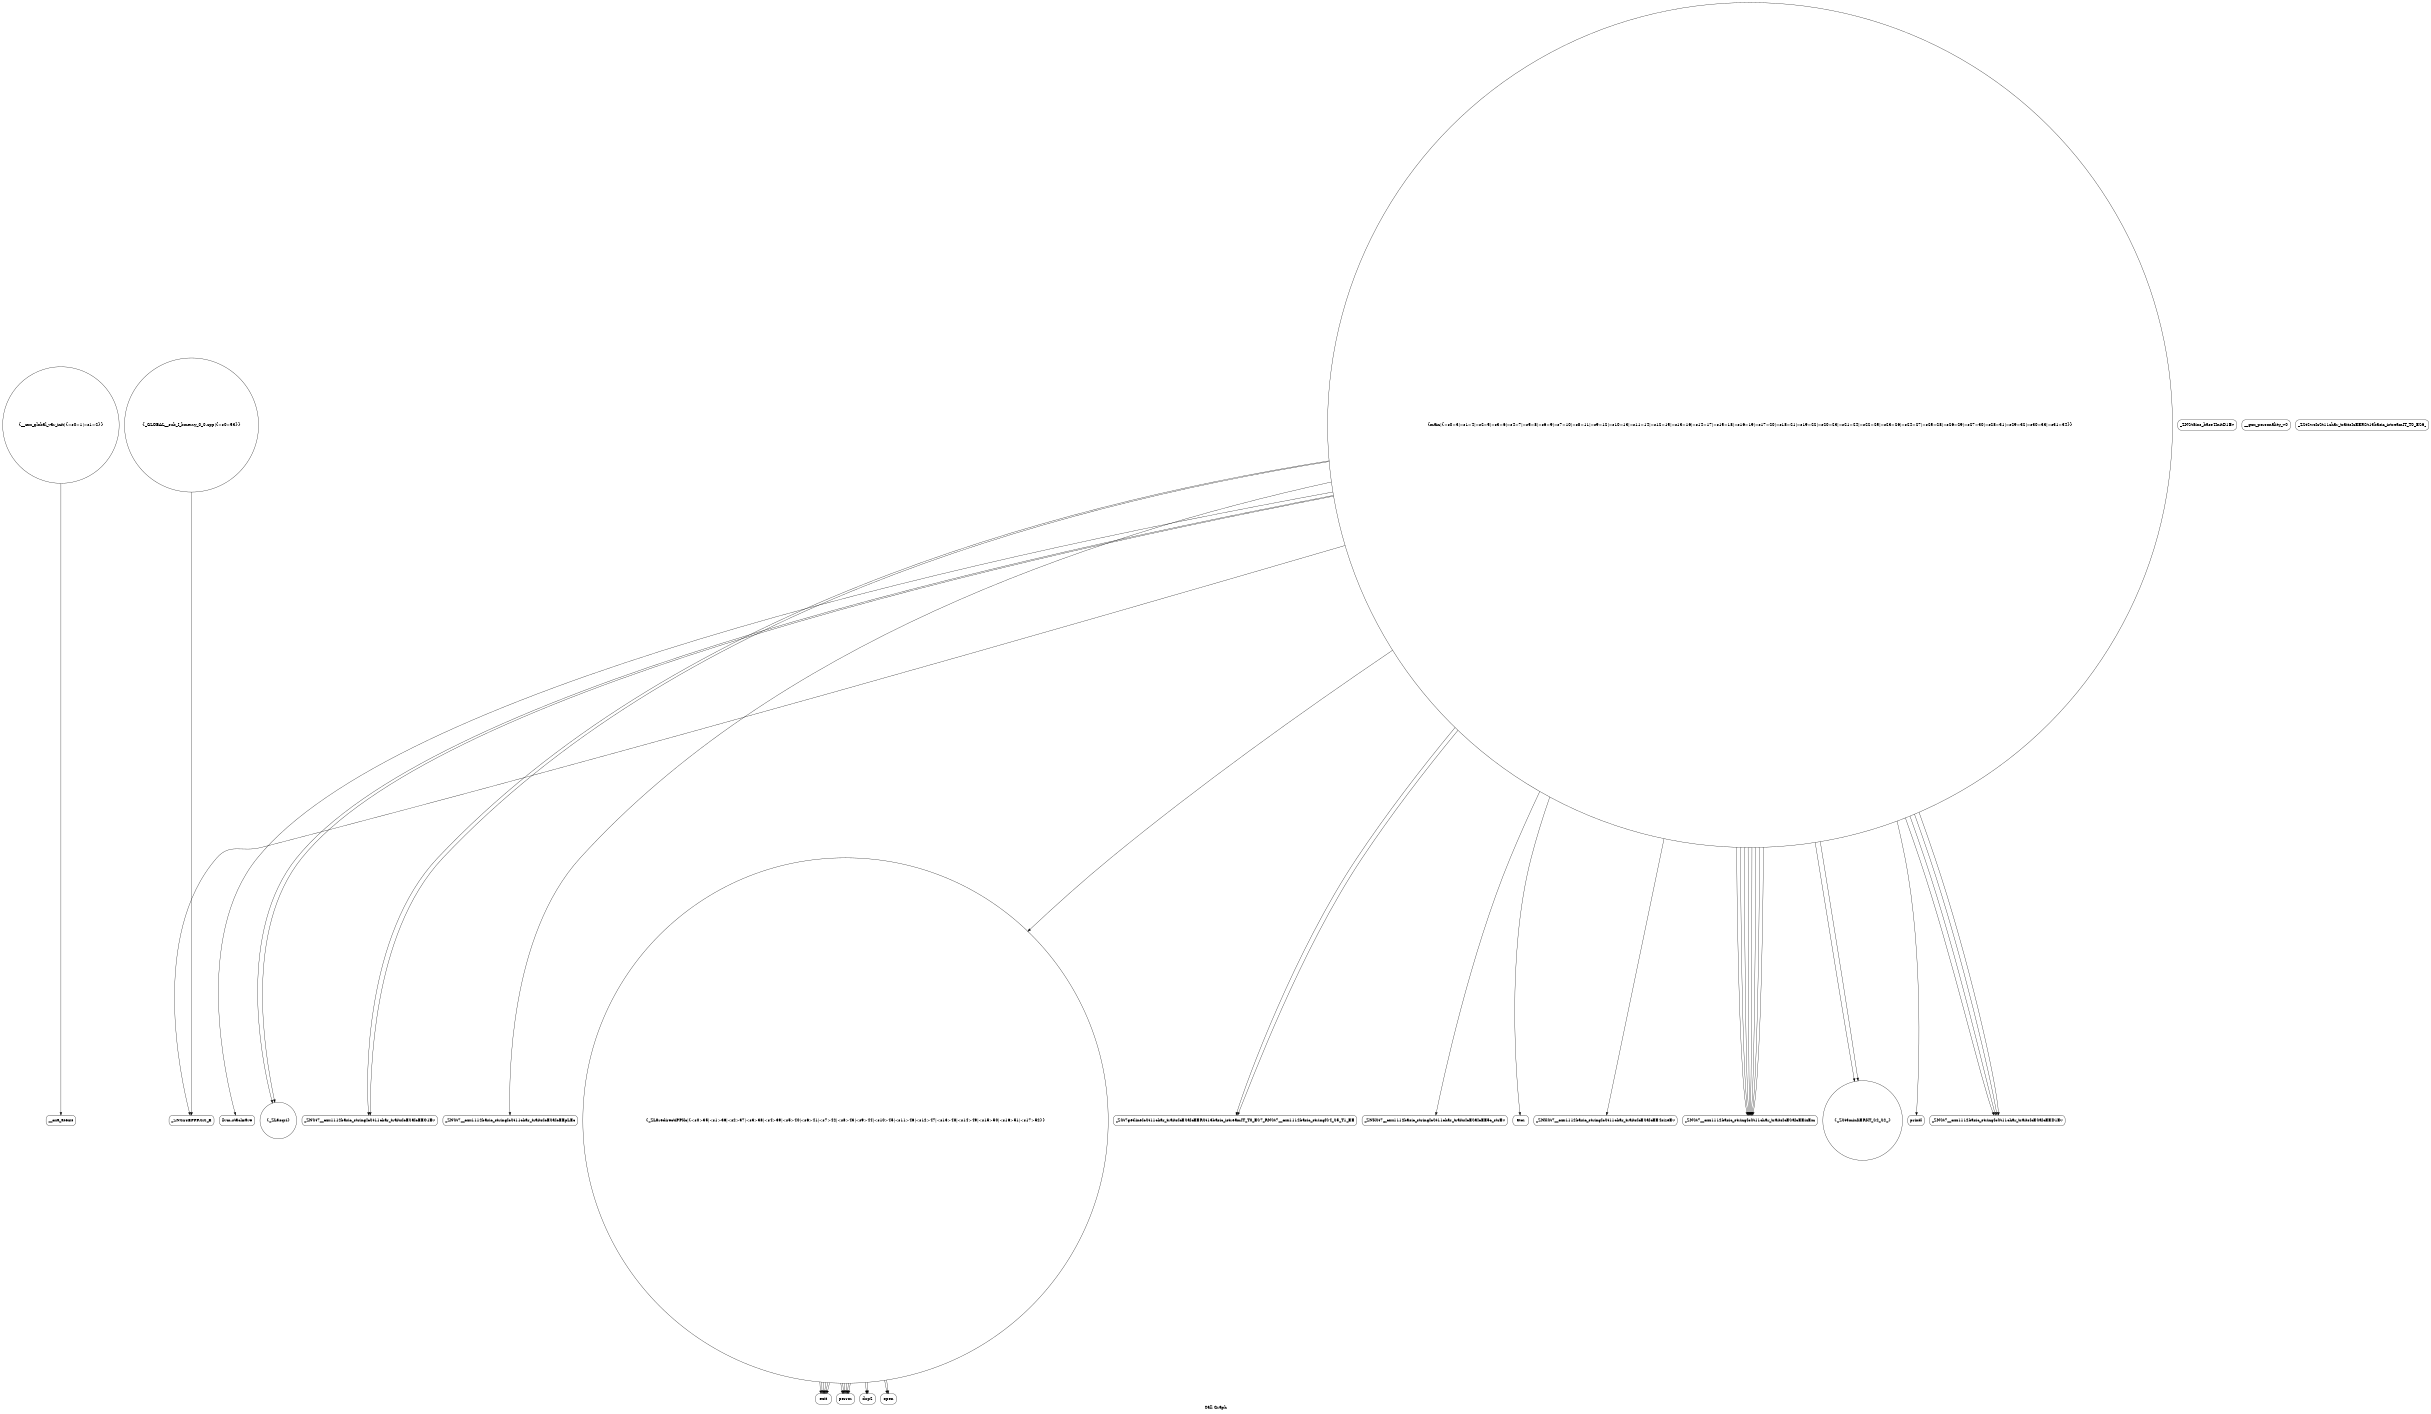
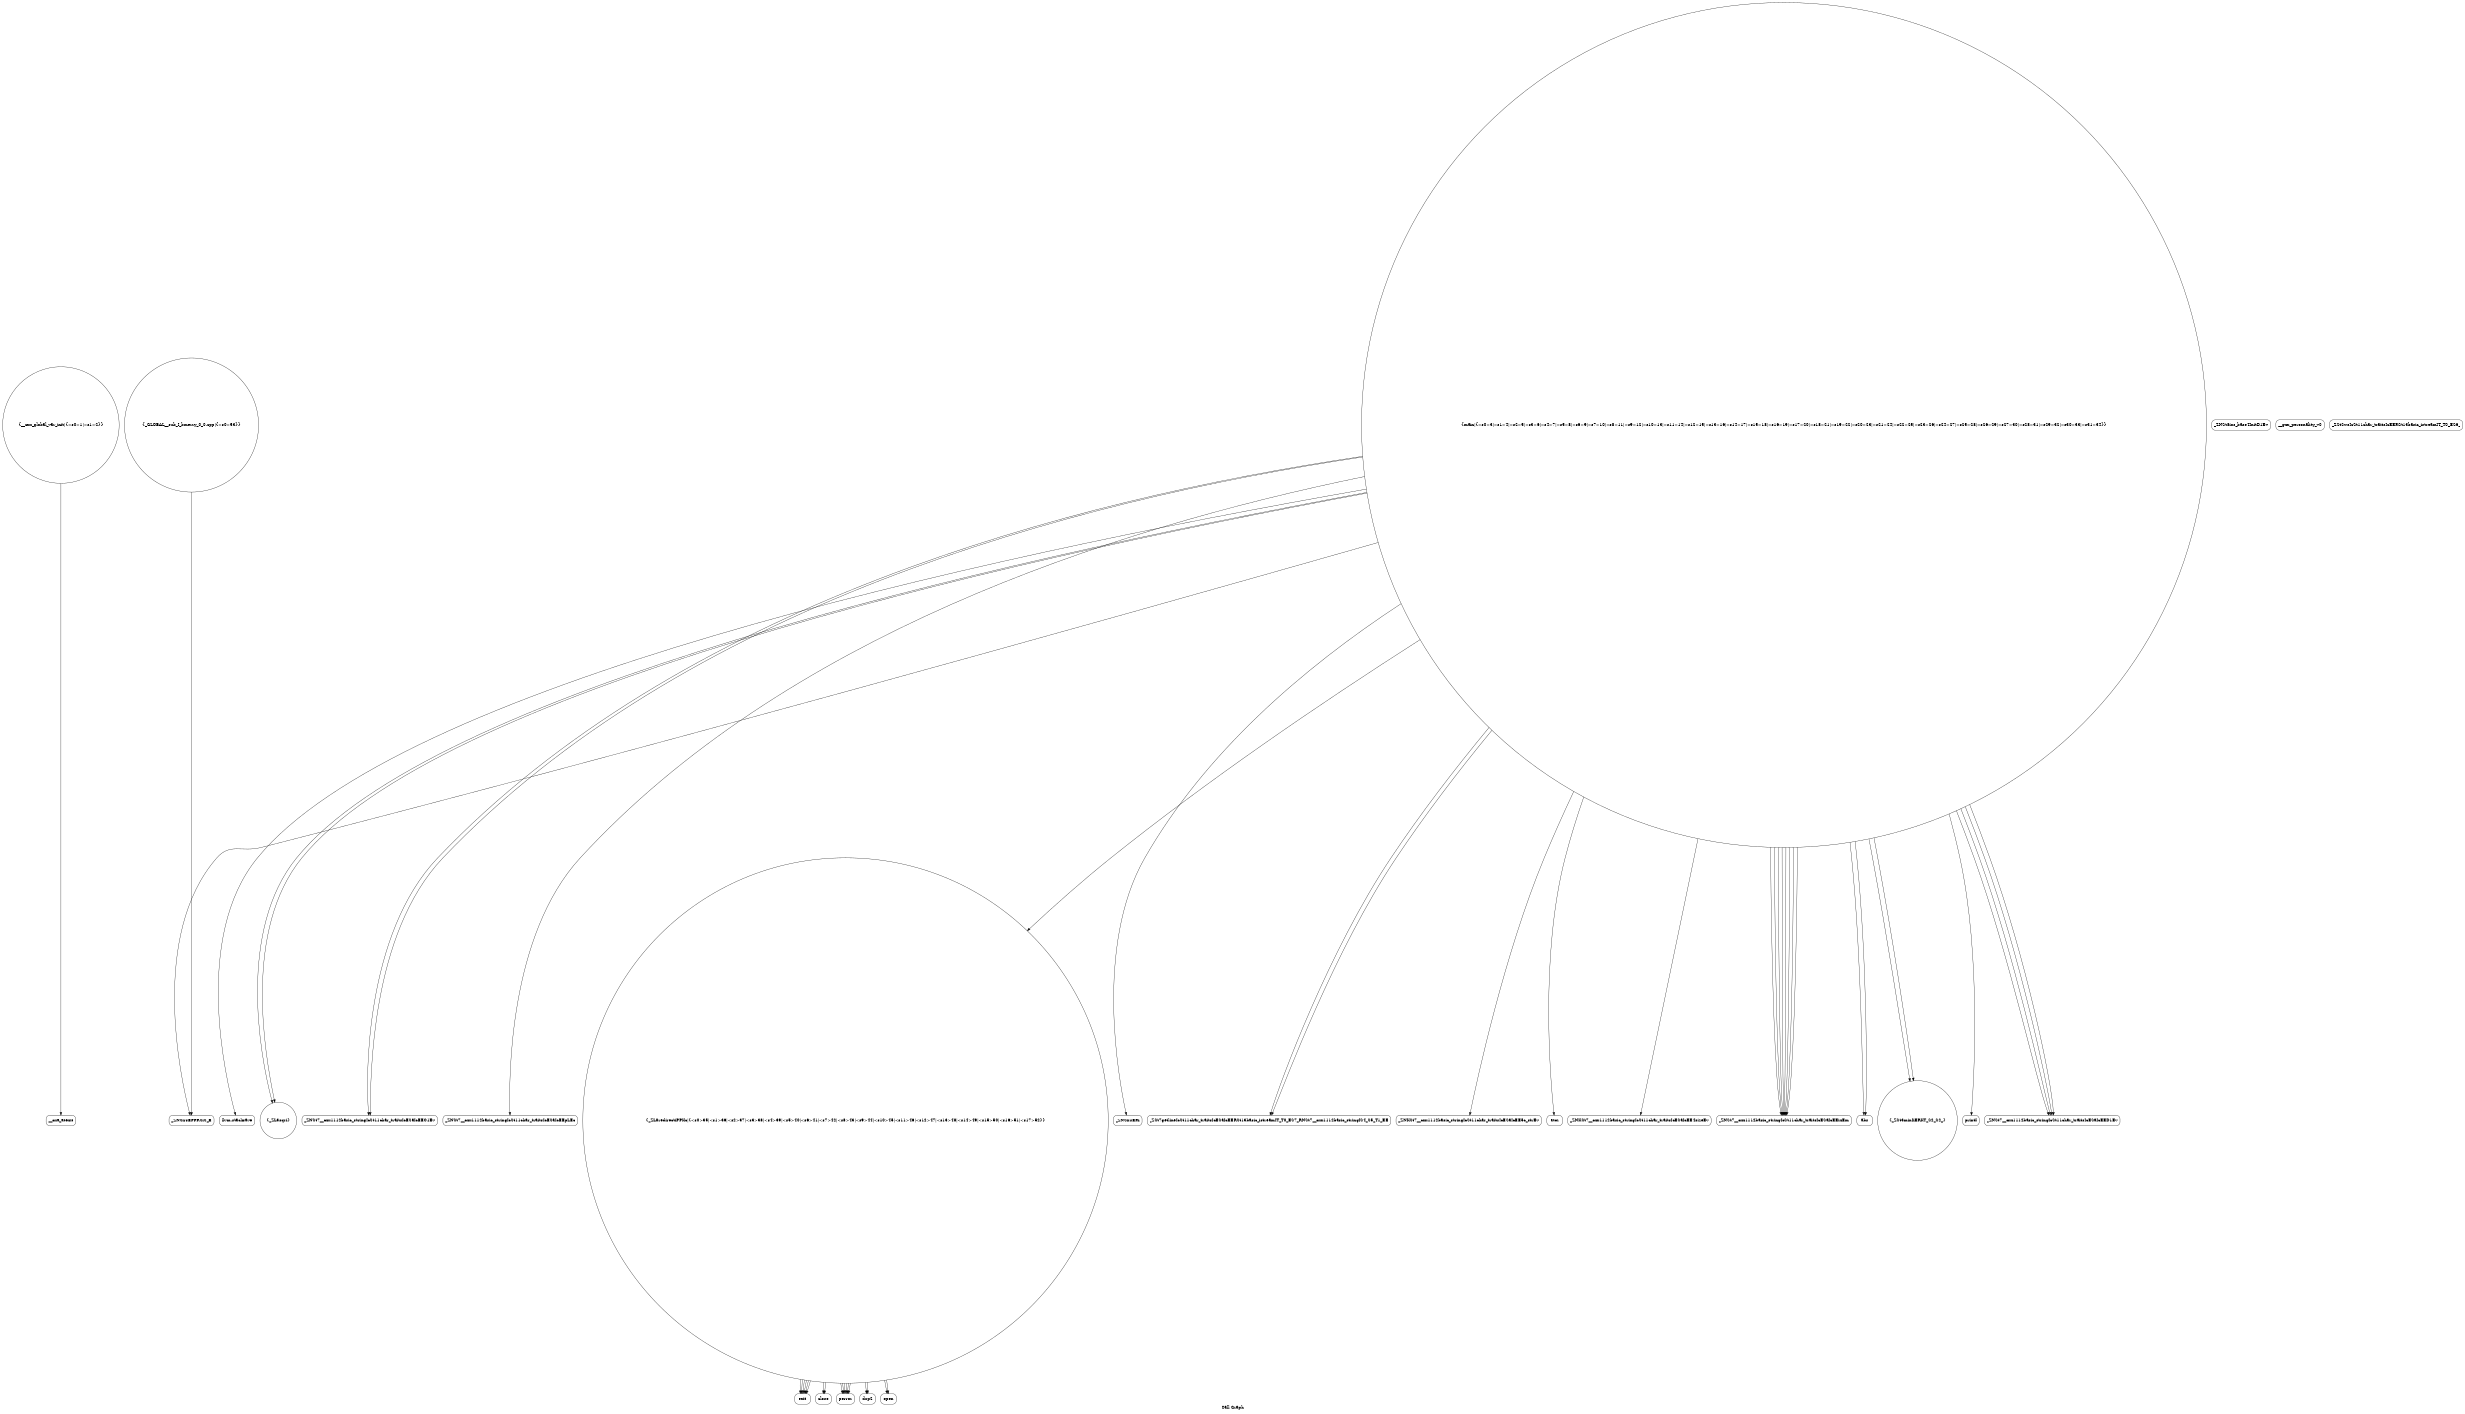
node "_ZNSirsERi": added
node "abs": added
node "close": added
